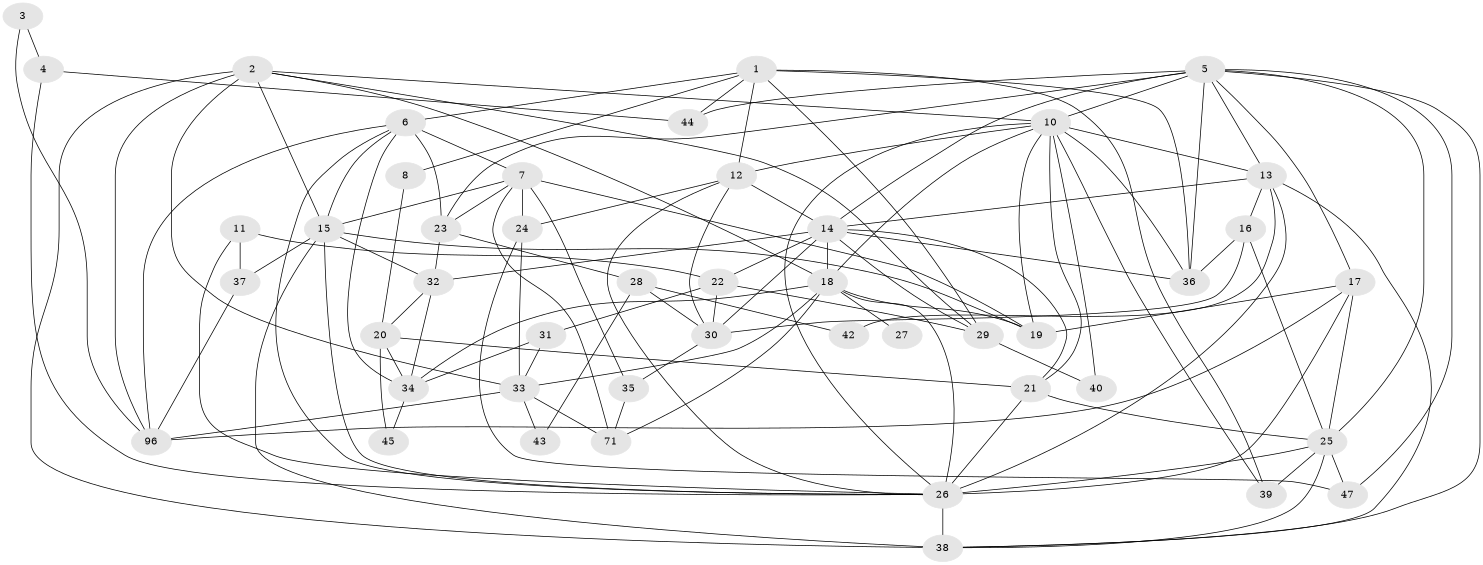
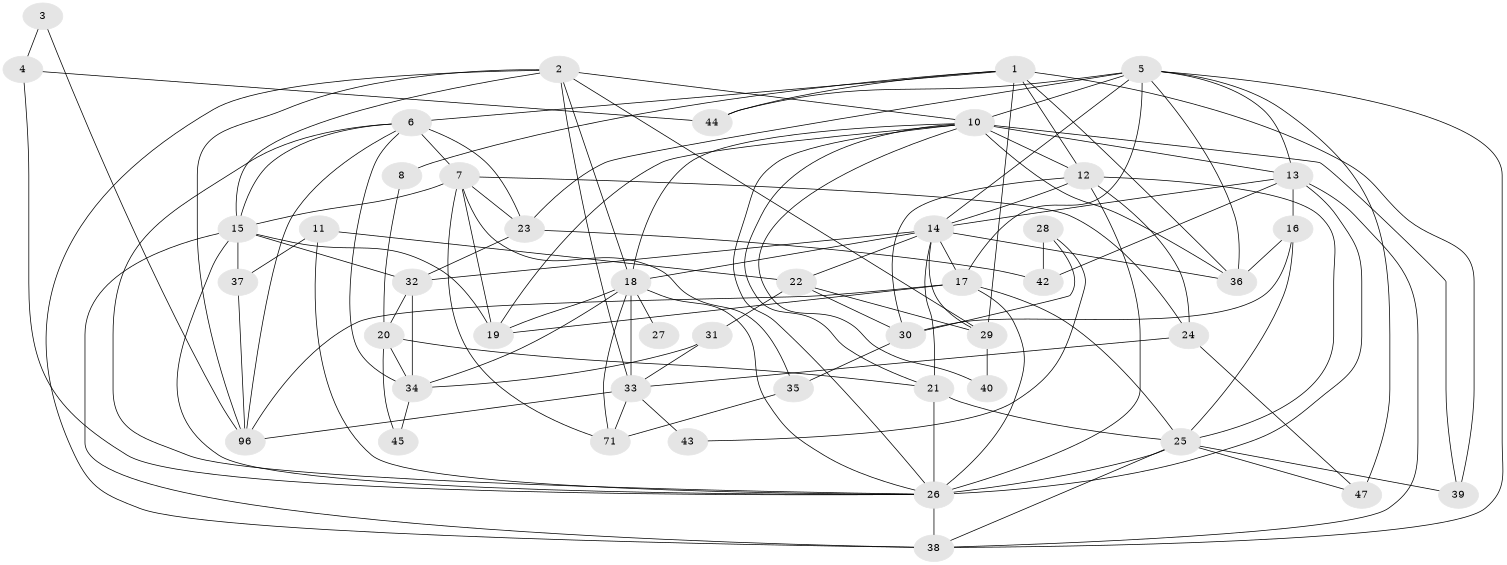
edge "5" -- "25": now "12" -- "25"
edge "23" -- "28": now "23" -- "42"
edge "14" -- "30": now "14" -- "17"
